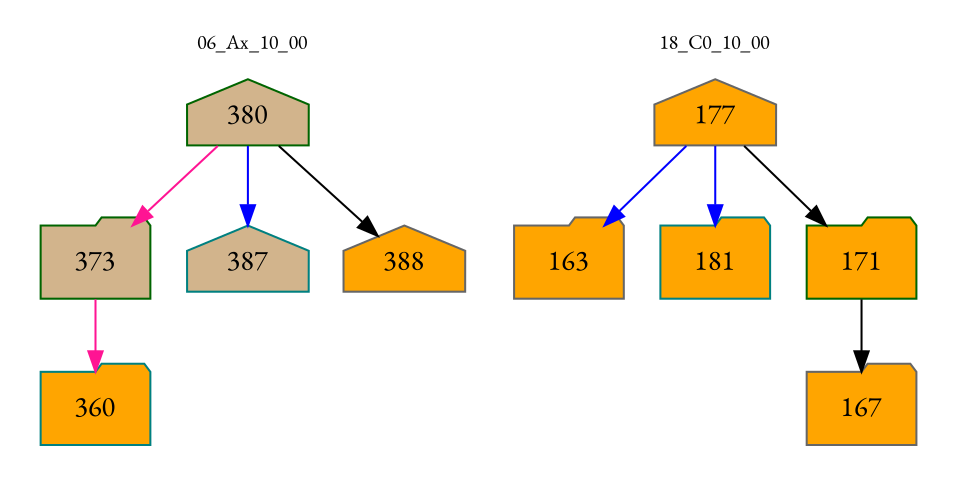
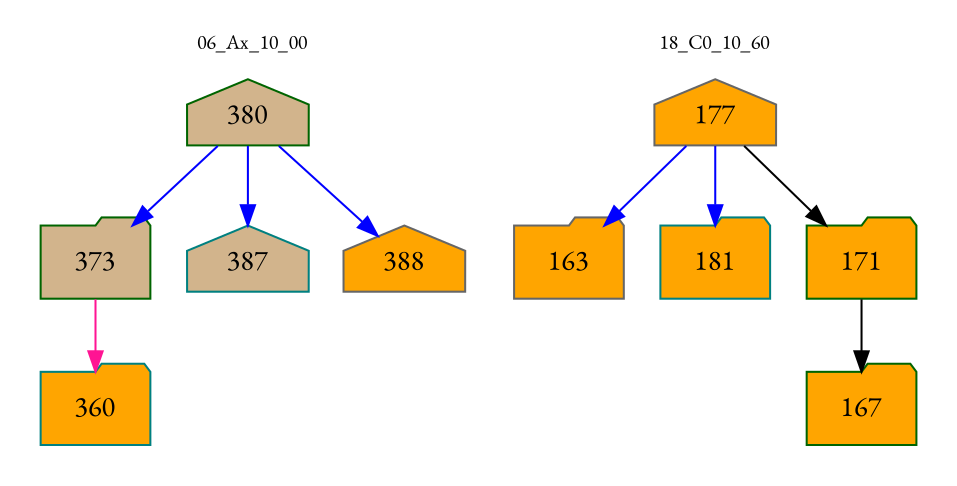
cluster "18_C0_10_00": label "18_C0_10_00" -> "18_C0_10_60"
edge "380" -> "373": color deeppink -> blue
edge "380" -> "388": color black -> blue
node "167": color gray40 -> darkgreen
